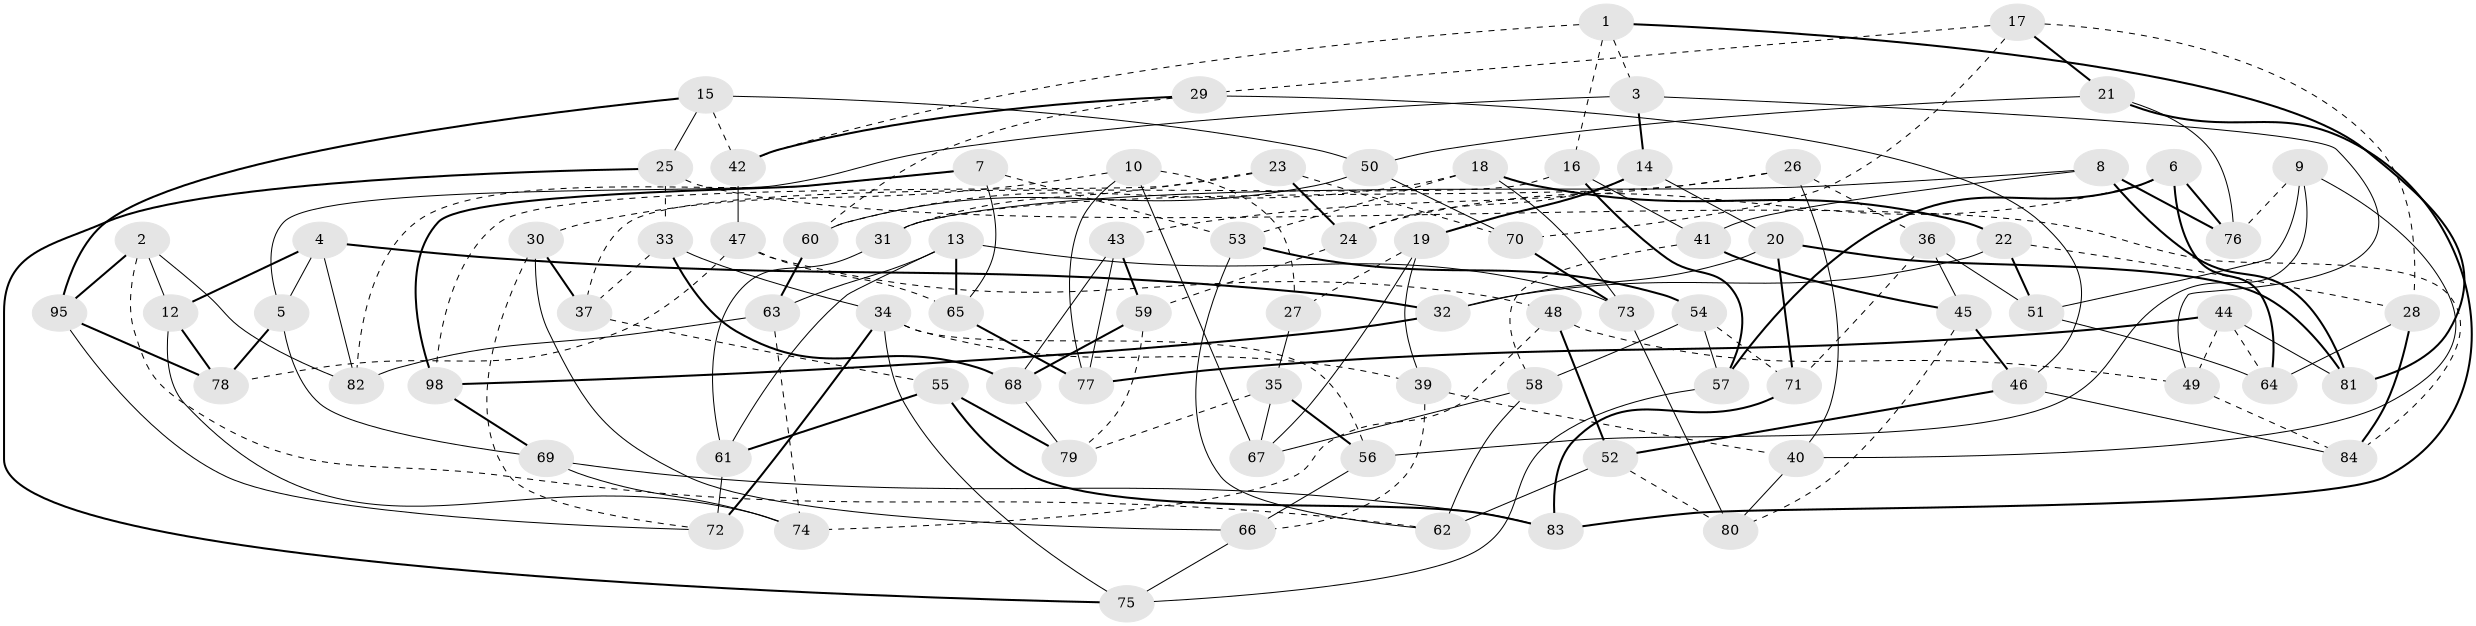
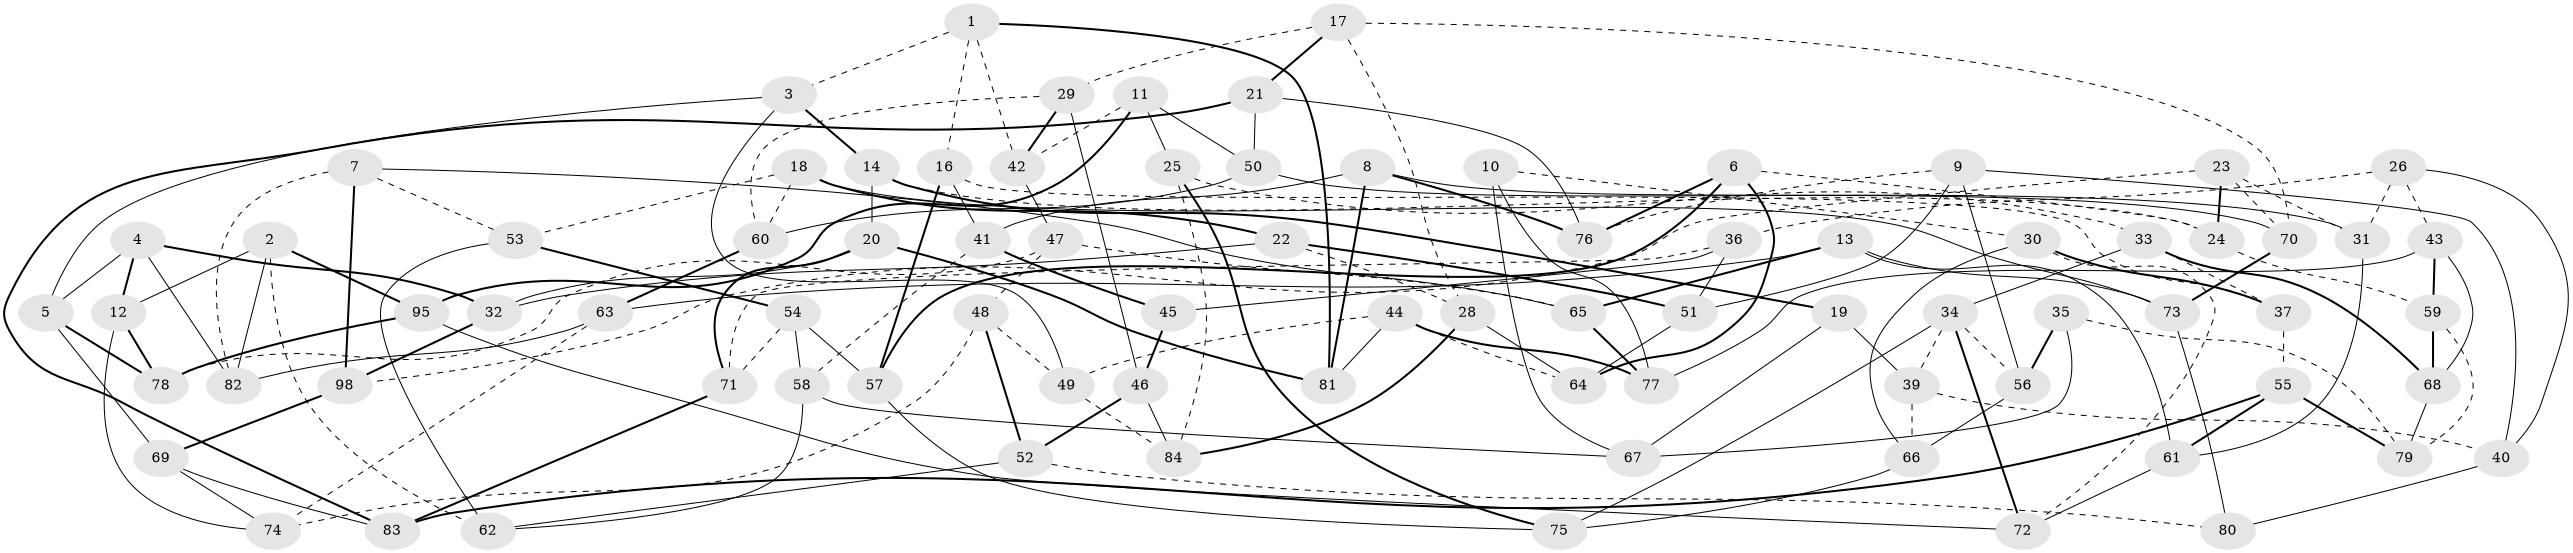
node "15": label "15" -> "11"
node "27": removed
edge "45" -- "80": removed
